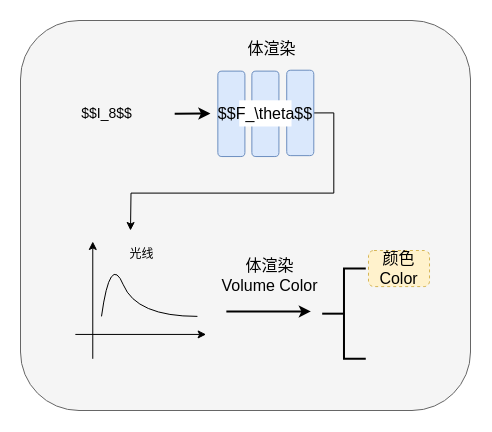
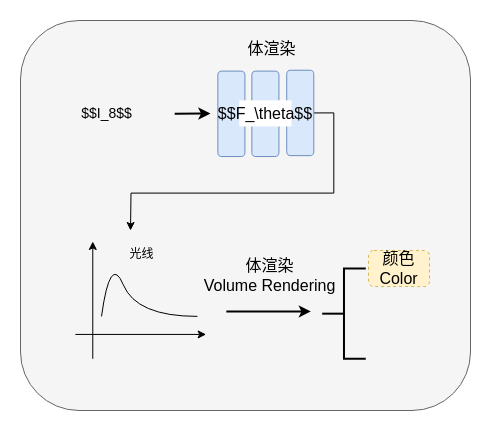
node "体渲染 Volume Color": label "体渲染 Volume Color" -> "体渲染 Volume Rendering"
